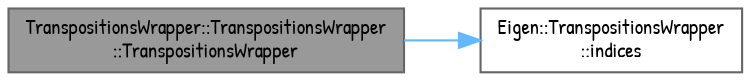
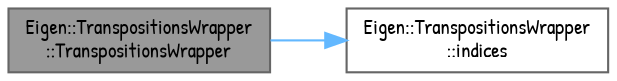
node "TranspositionsWrapper::TranspositionsWrapper ::TranspositionsWrapper": label "TranspositionsWrapper::TranspositionsWrapper ::TranspositionsWrapper" -> "Eigen::TranspositionsWrapper ::TranspositionsWrapper"
